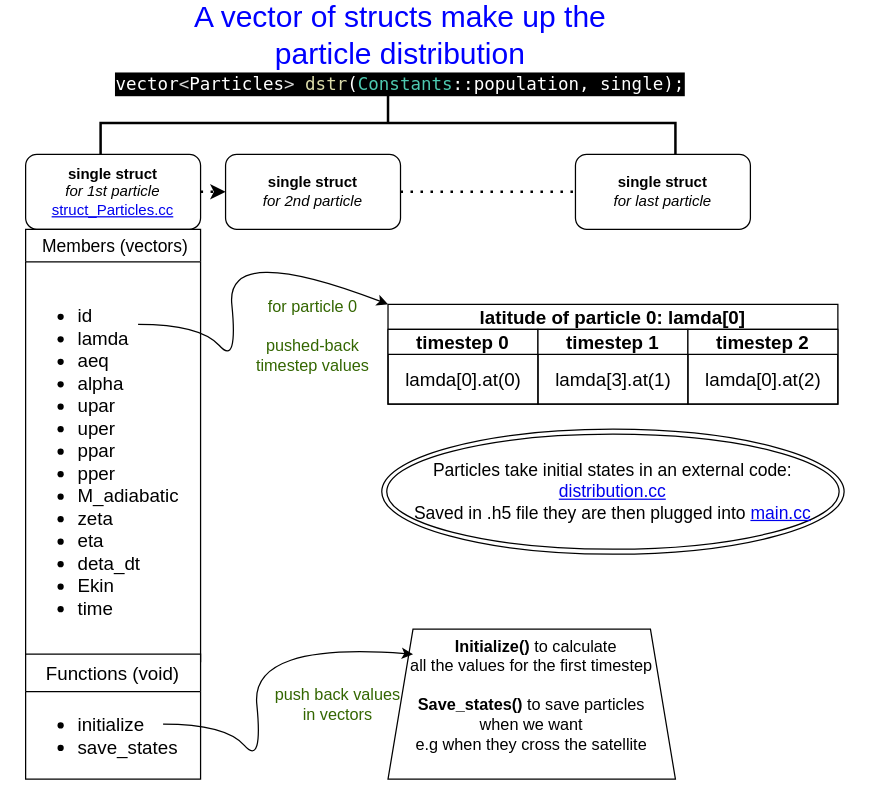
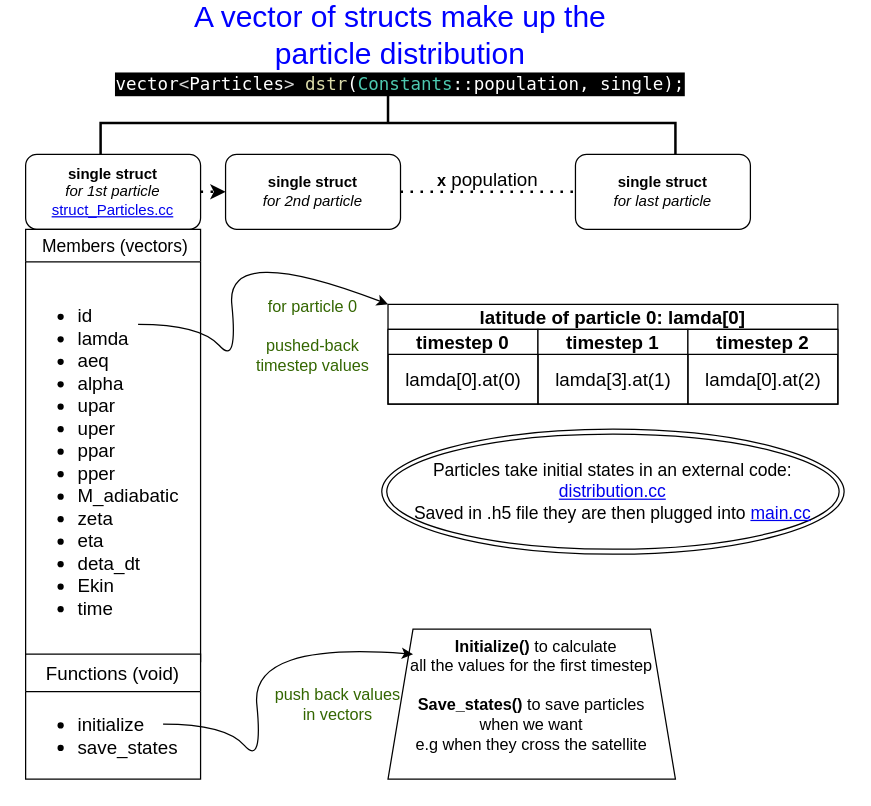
node "x population": added
